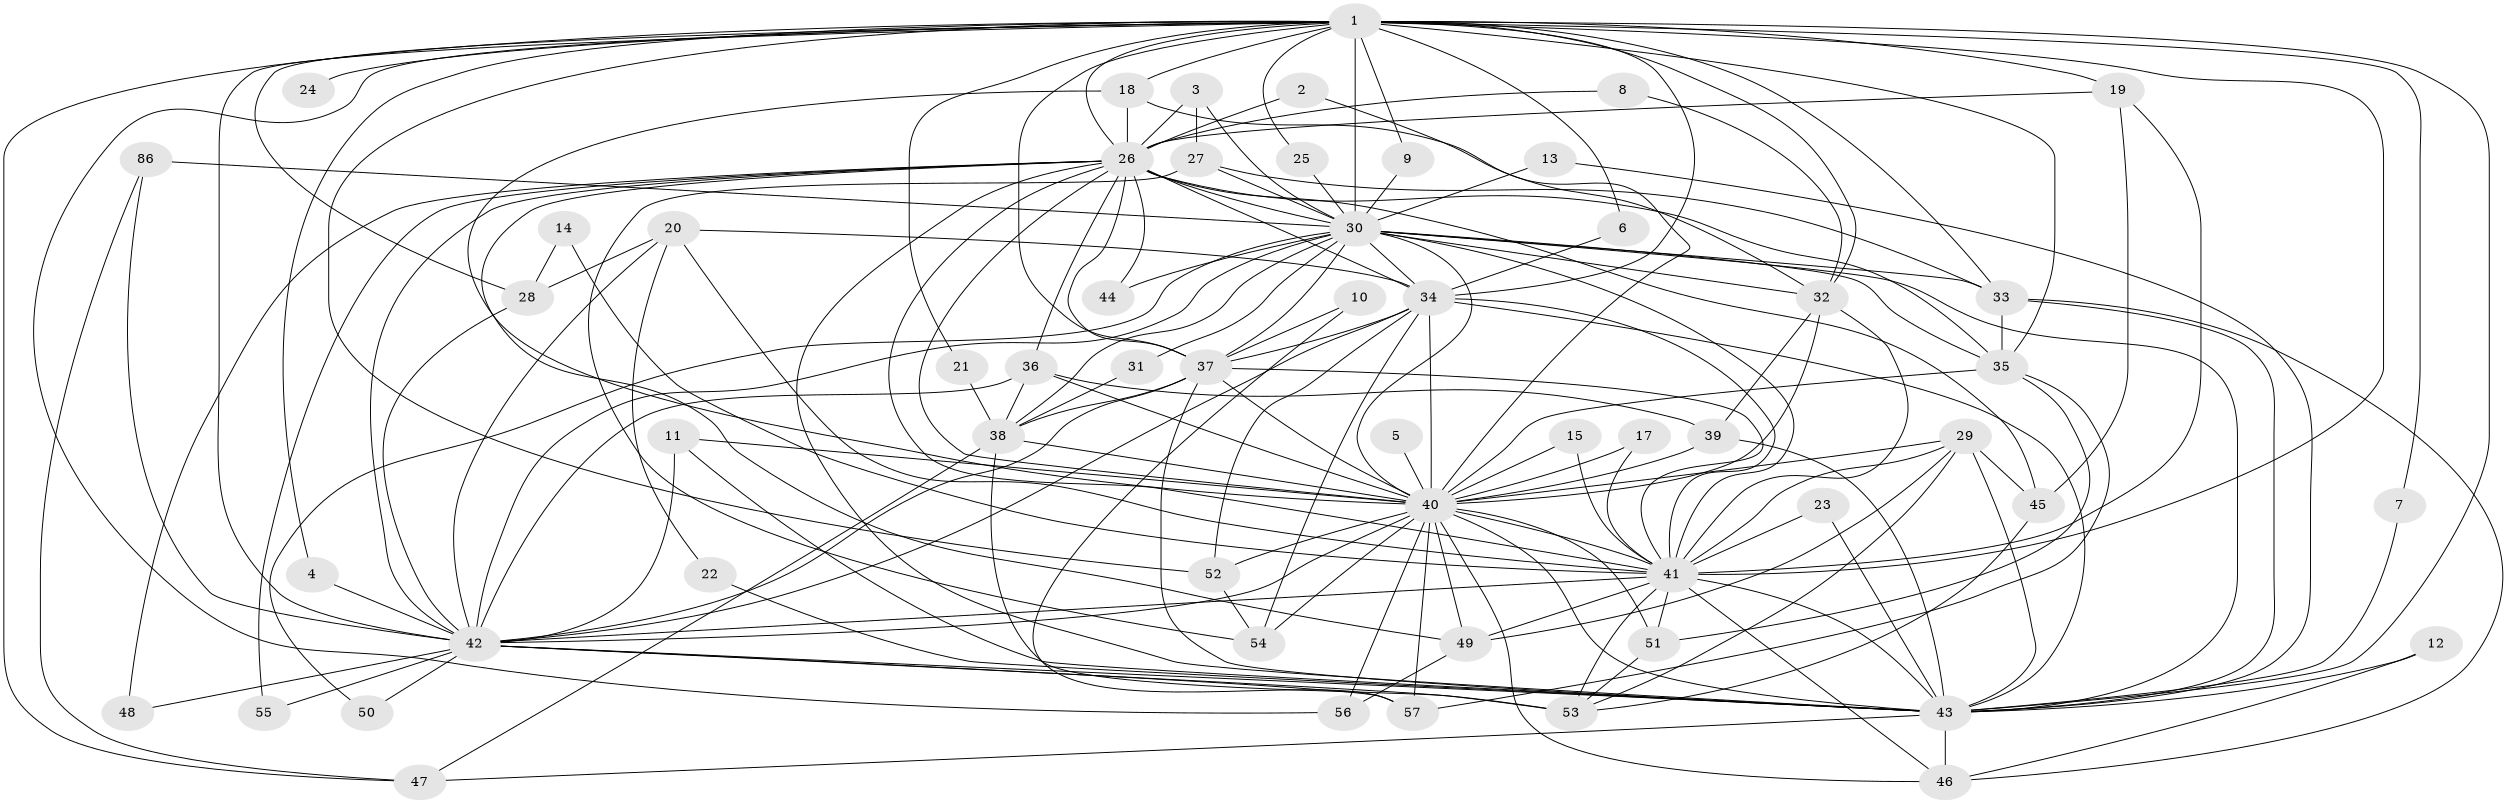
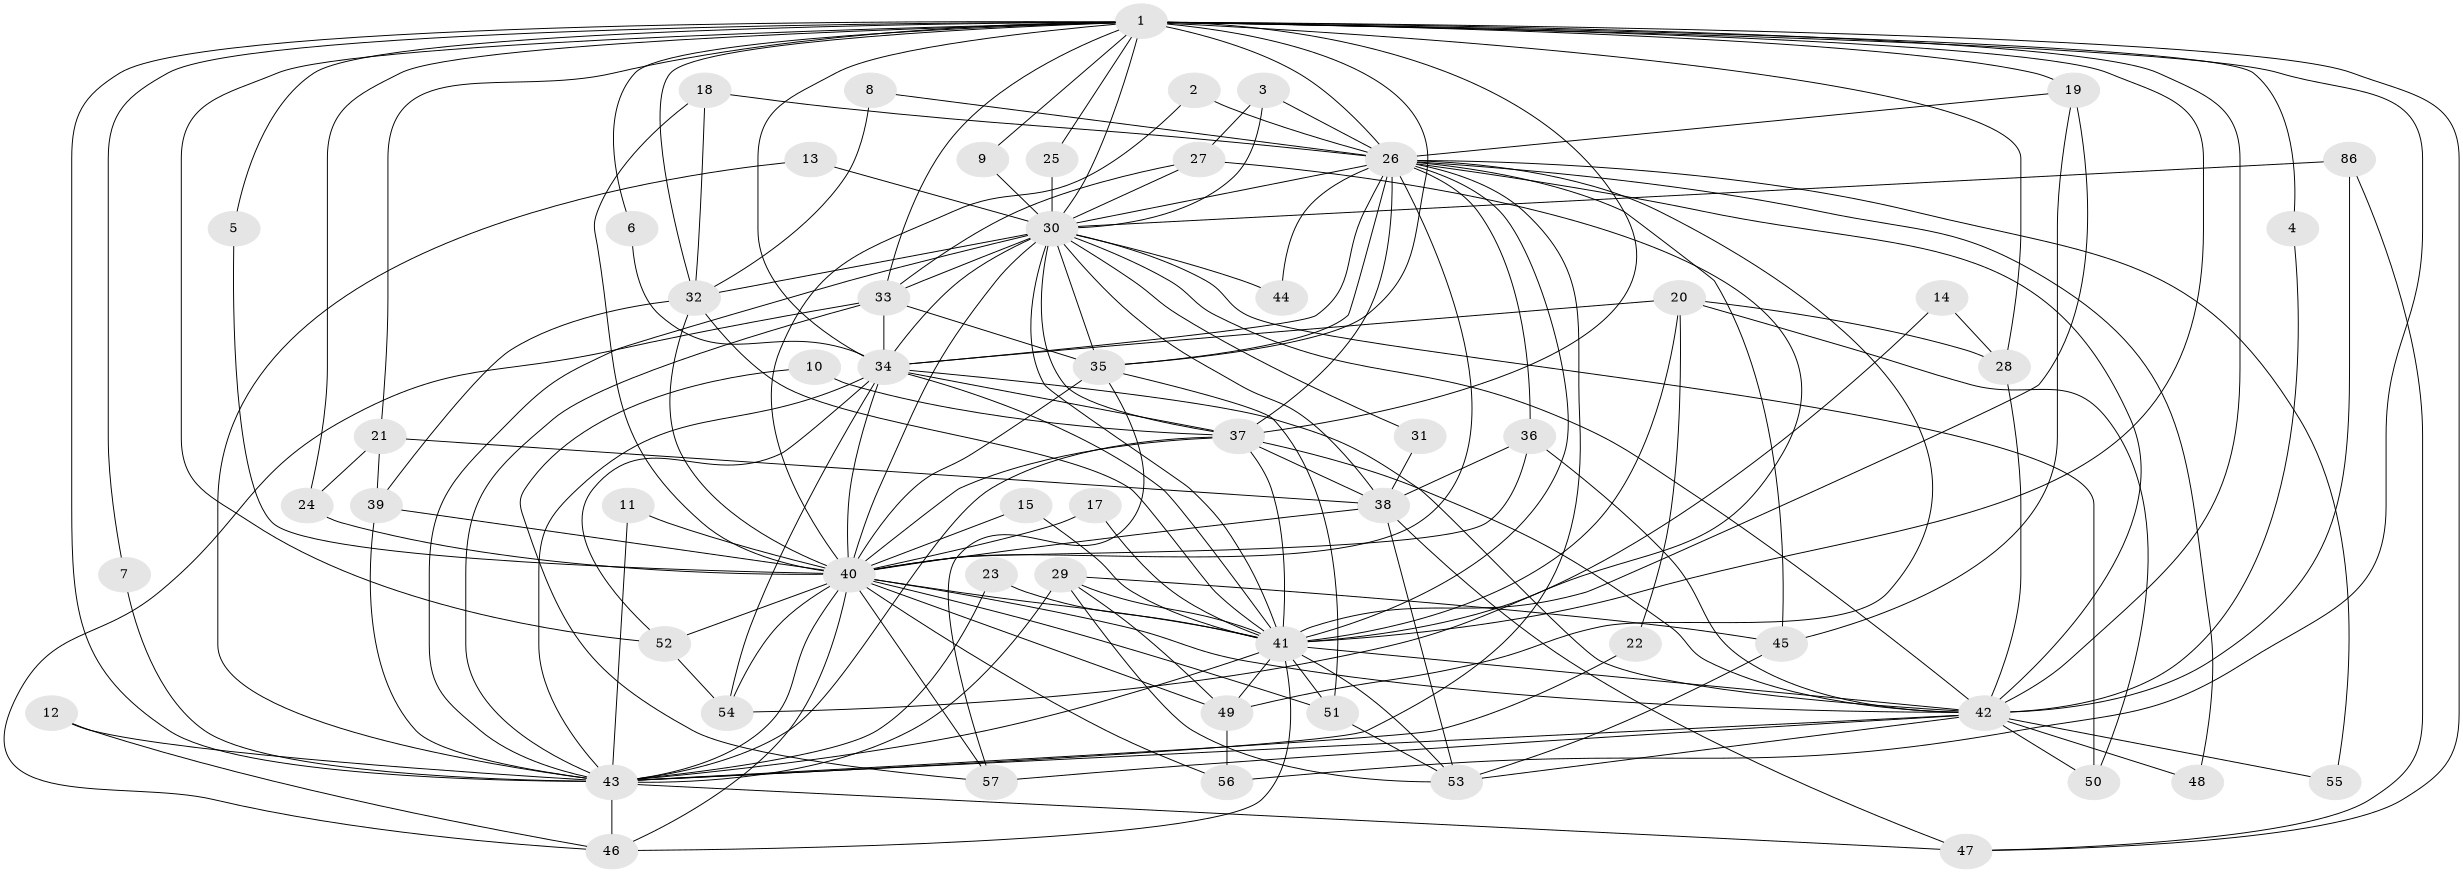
edge "1" -- "18": now "1" -- "5"
edge "33" -- "34": added
edge "36" -- "39": now "21" -- "39"
edge "20" -- "42": now "20" -- "50"
edge "29" -- "40": now "24" -- "40"
edge "21" -- "24": added
edge "11" -- "42": removed
